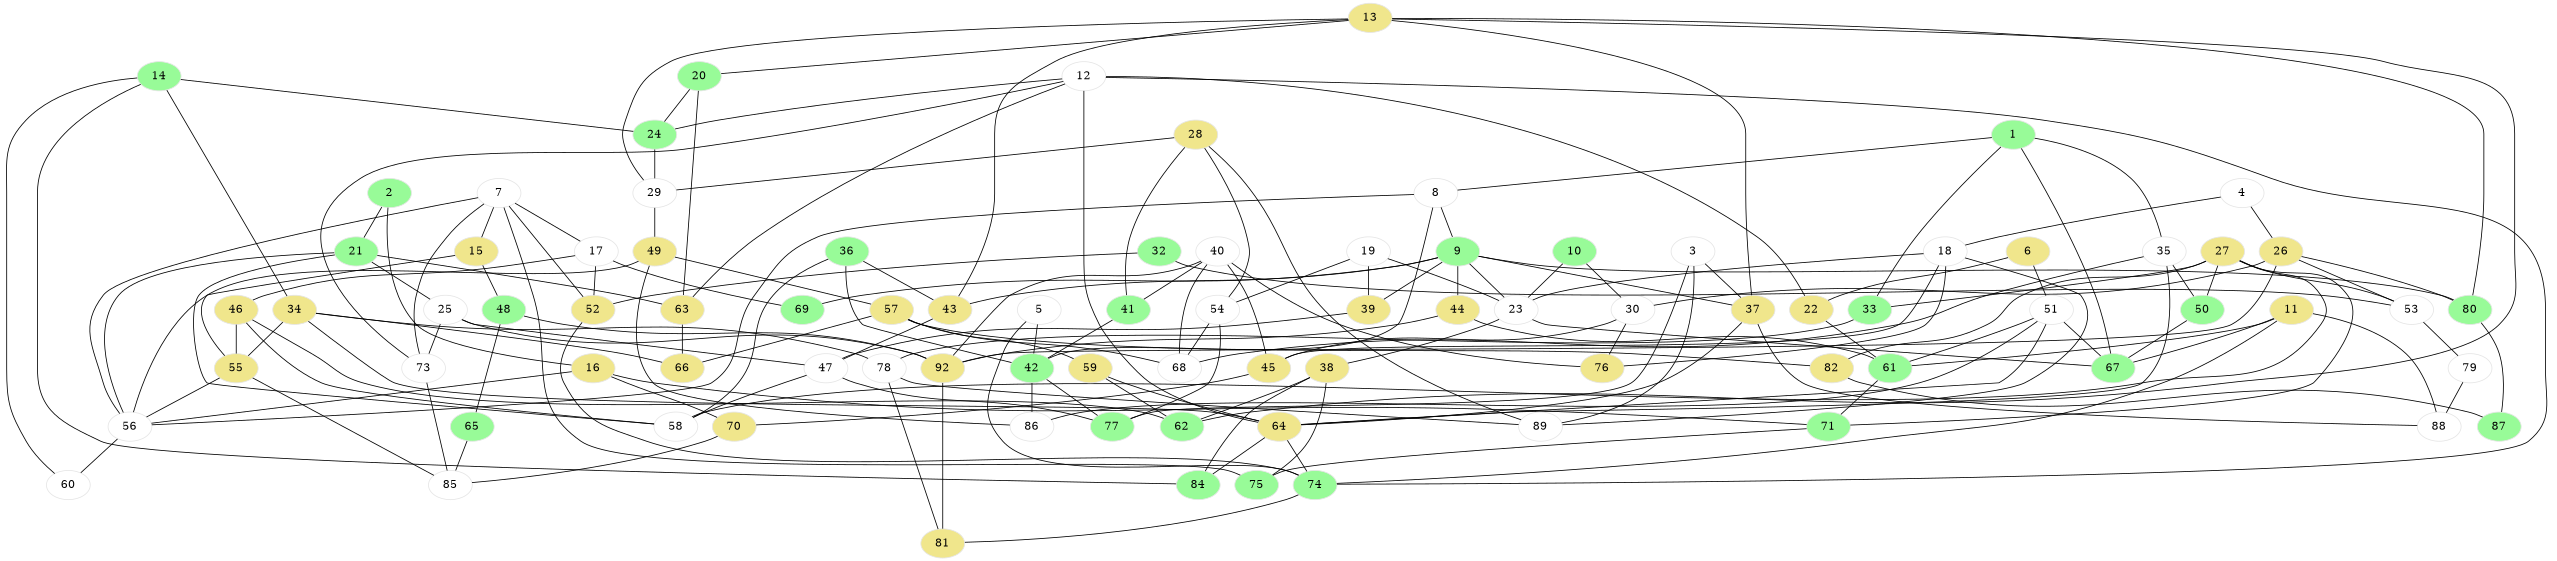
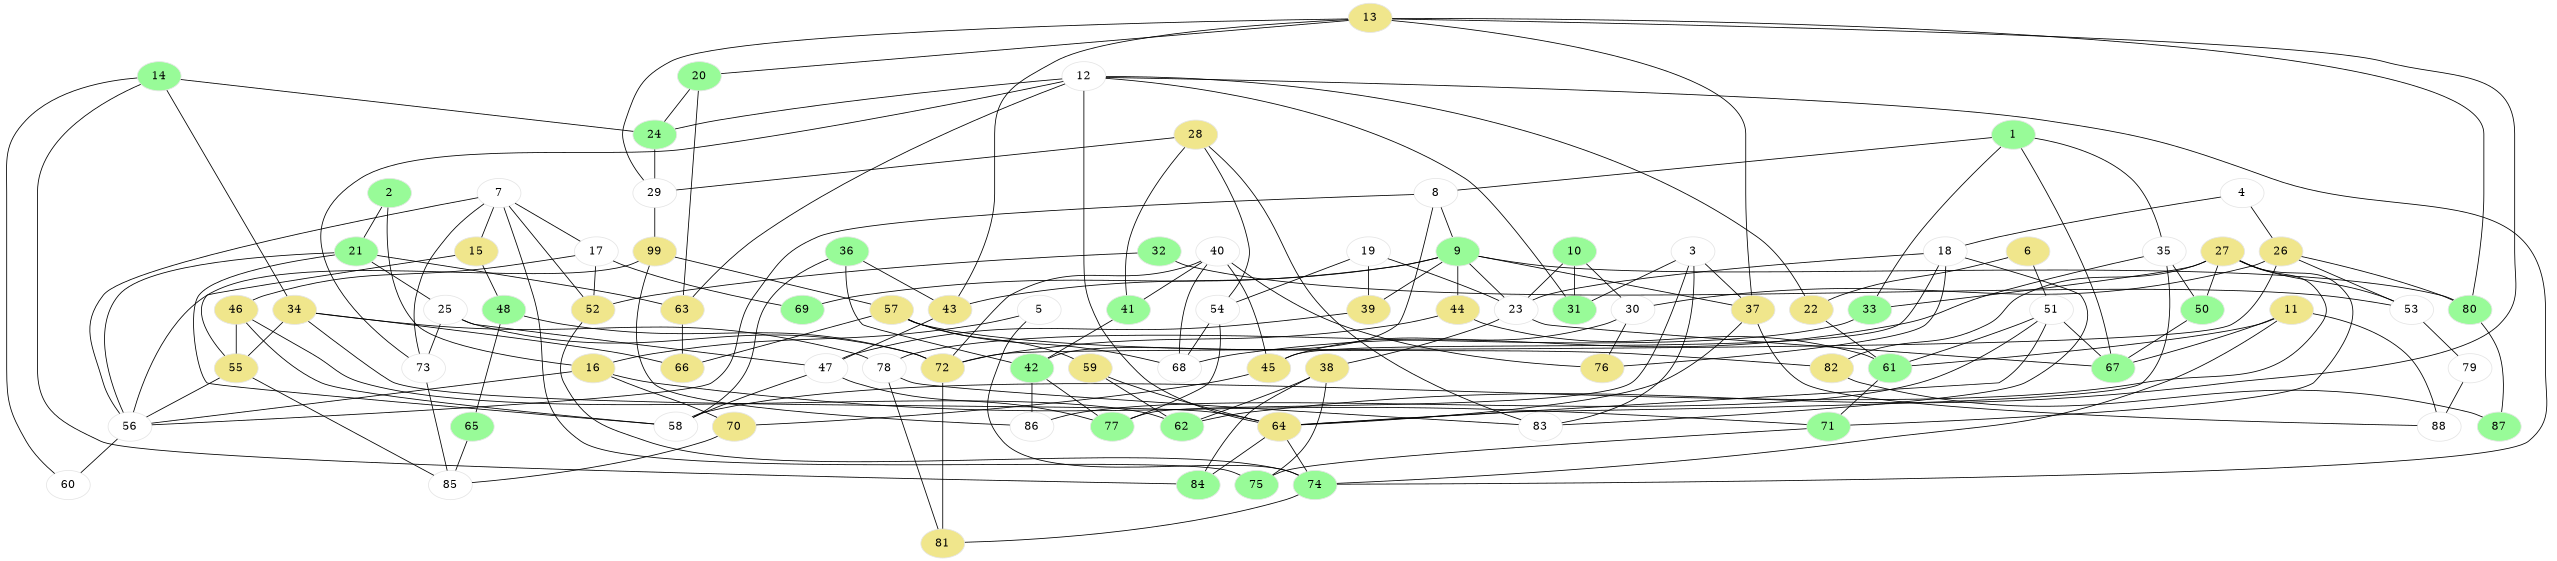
node "49": label "49" -> "99"
node "31": added
edge "5" -- "42": now "5" -- "16"
node "92": label "92" -> "72"
node "89": label "89" -> "83"
